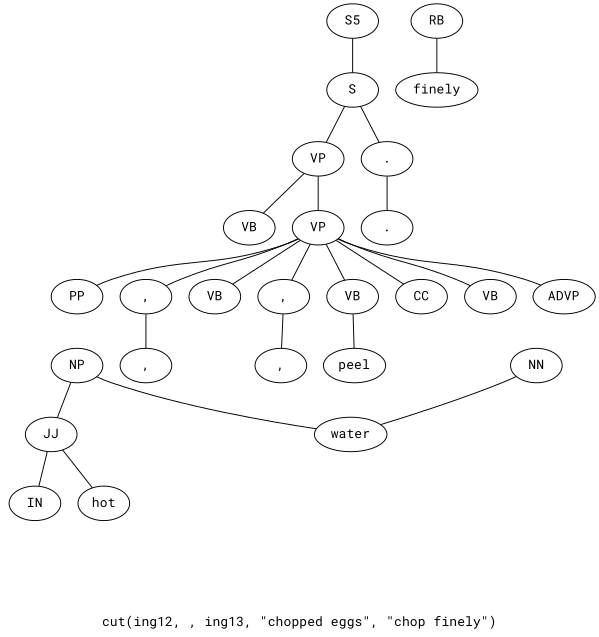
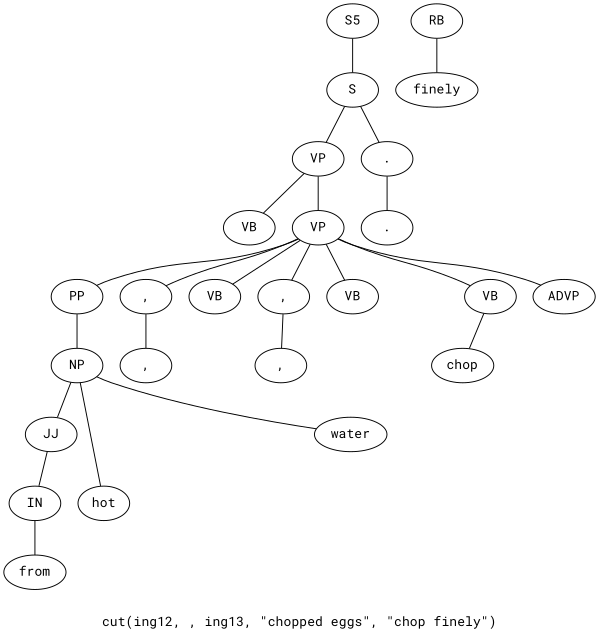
node "CC": removed
edge "PP" -- "NP": added
node "peel": removed
node "chop": added
node "NN": removed
edge "JJ" -- "hot": now "NP" -- "hot"
node "from": added
